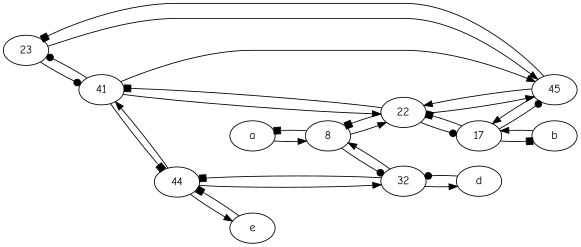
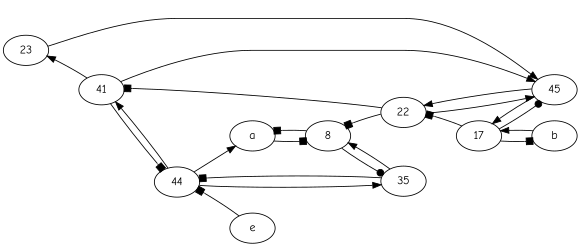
edge "45" -> "23": removed
edge "41" -> "23": arrowhead dot -> normal
edge "23" -> "41": removed
edge "41" -> "22": removed
edge "22" -> "17": removed
edge "8" -> "22": removed
edge "a" -> "8": arrowhead normal -> box
node "32": label "32" -> "35"
node "d": removed
edge "44" -> "e": now "44" -> "a"
